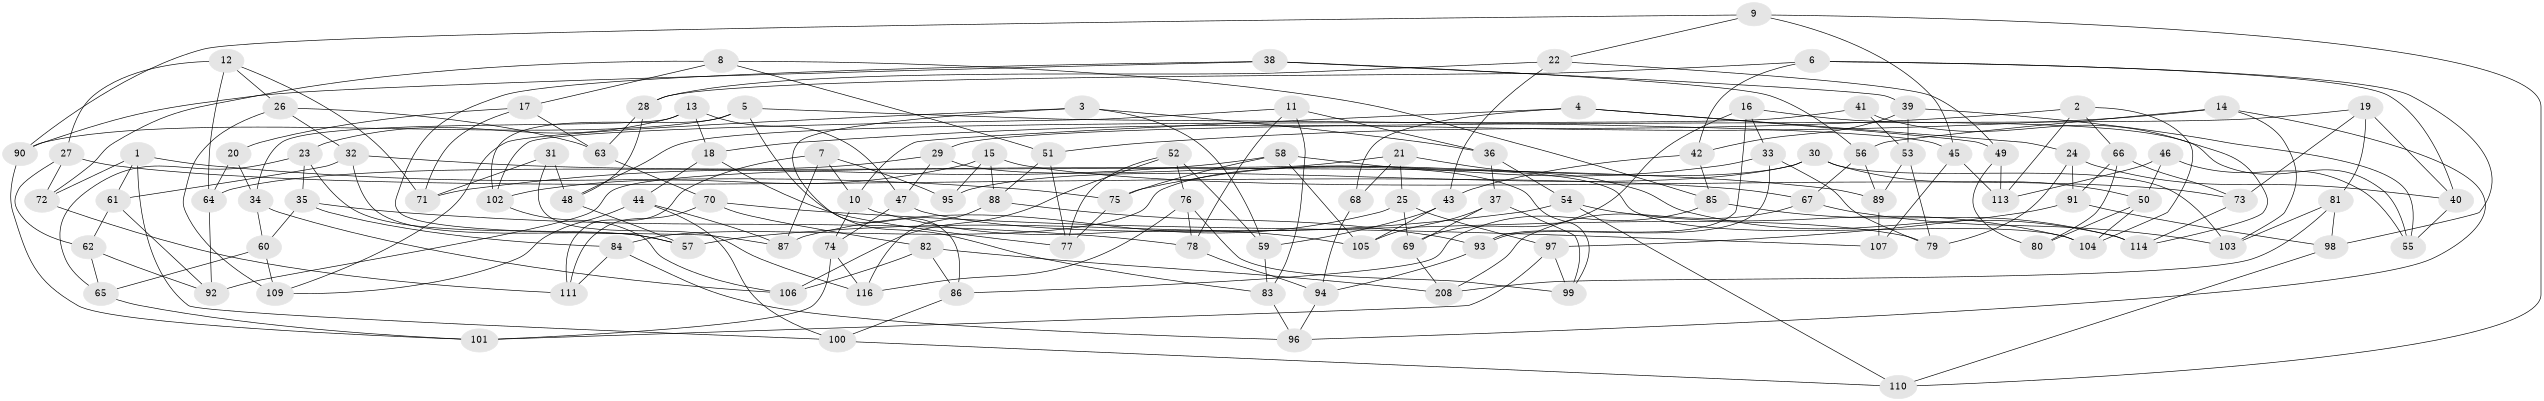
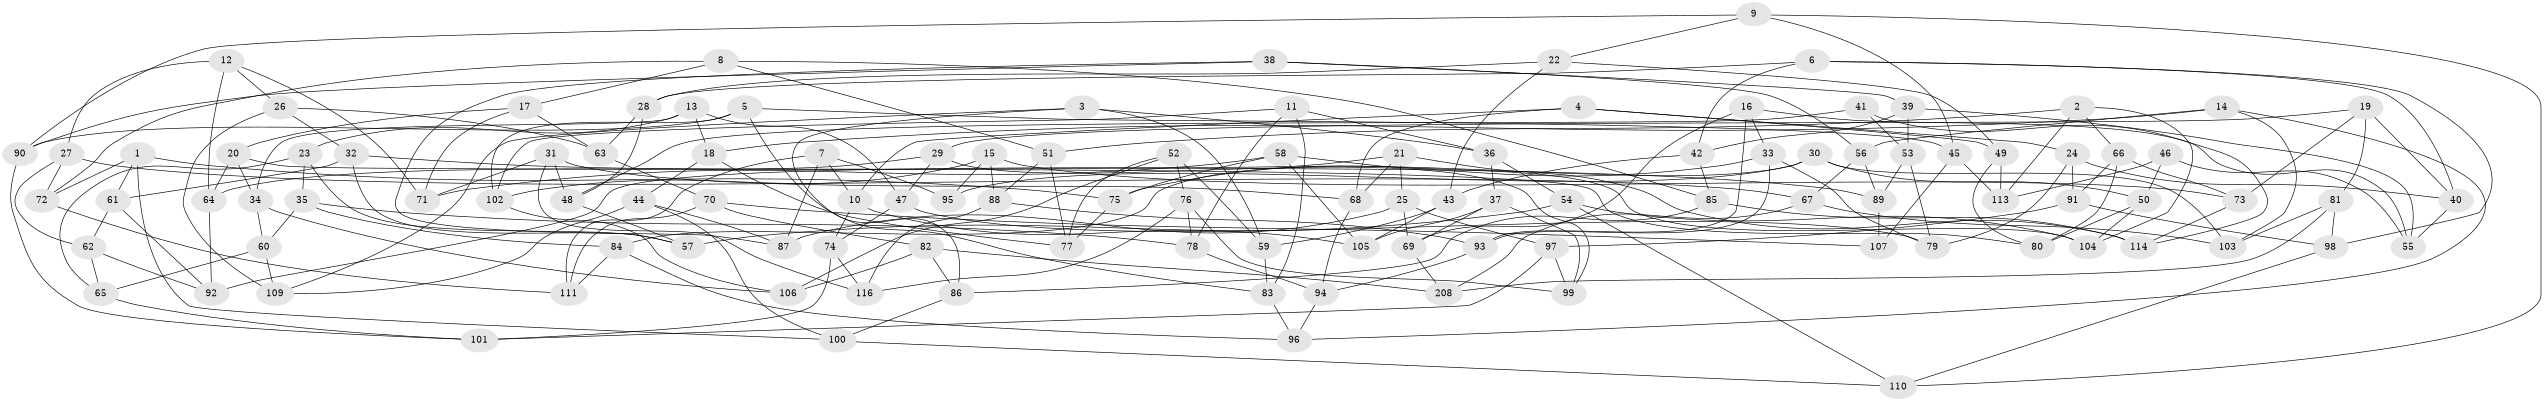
edge "31" -- "68": added
edge "20" -- "80": added
